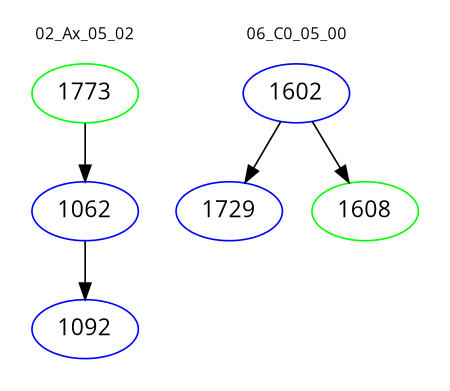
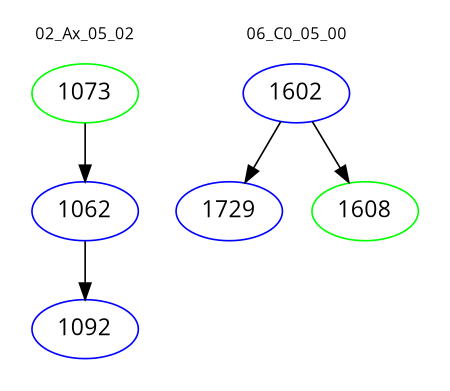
node "1773": label "1773" -> "1073"
